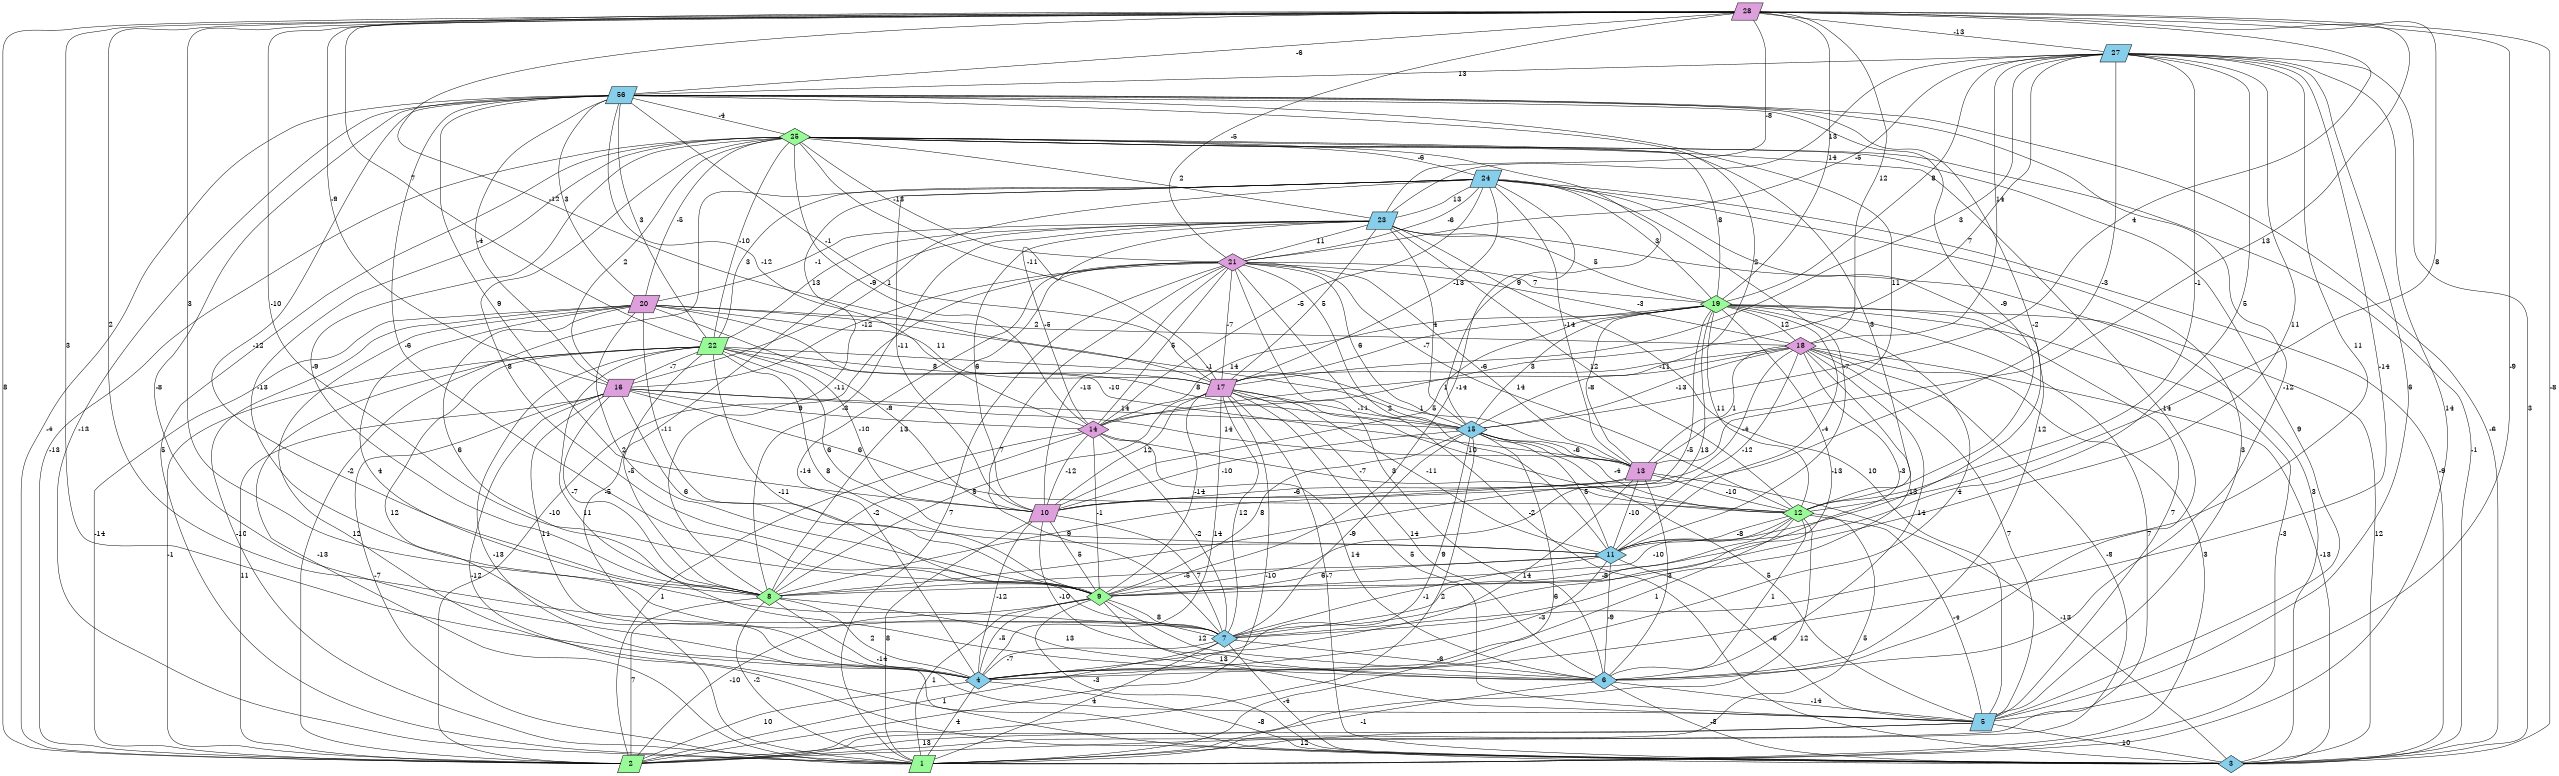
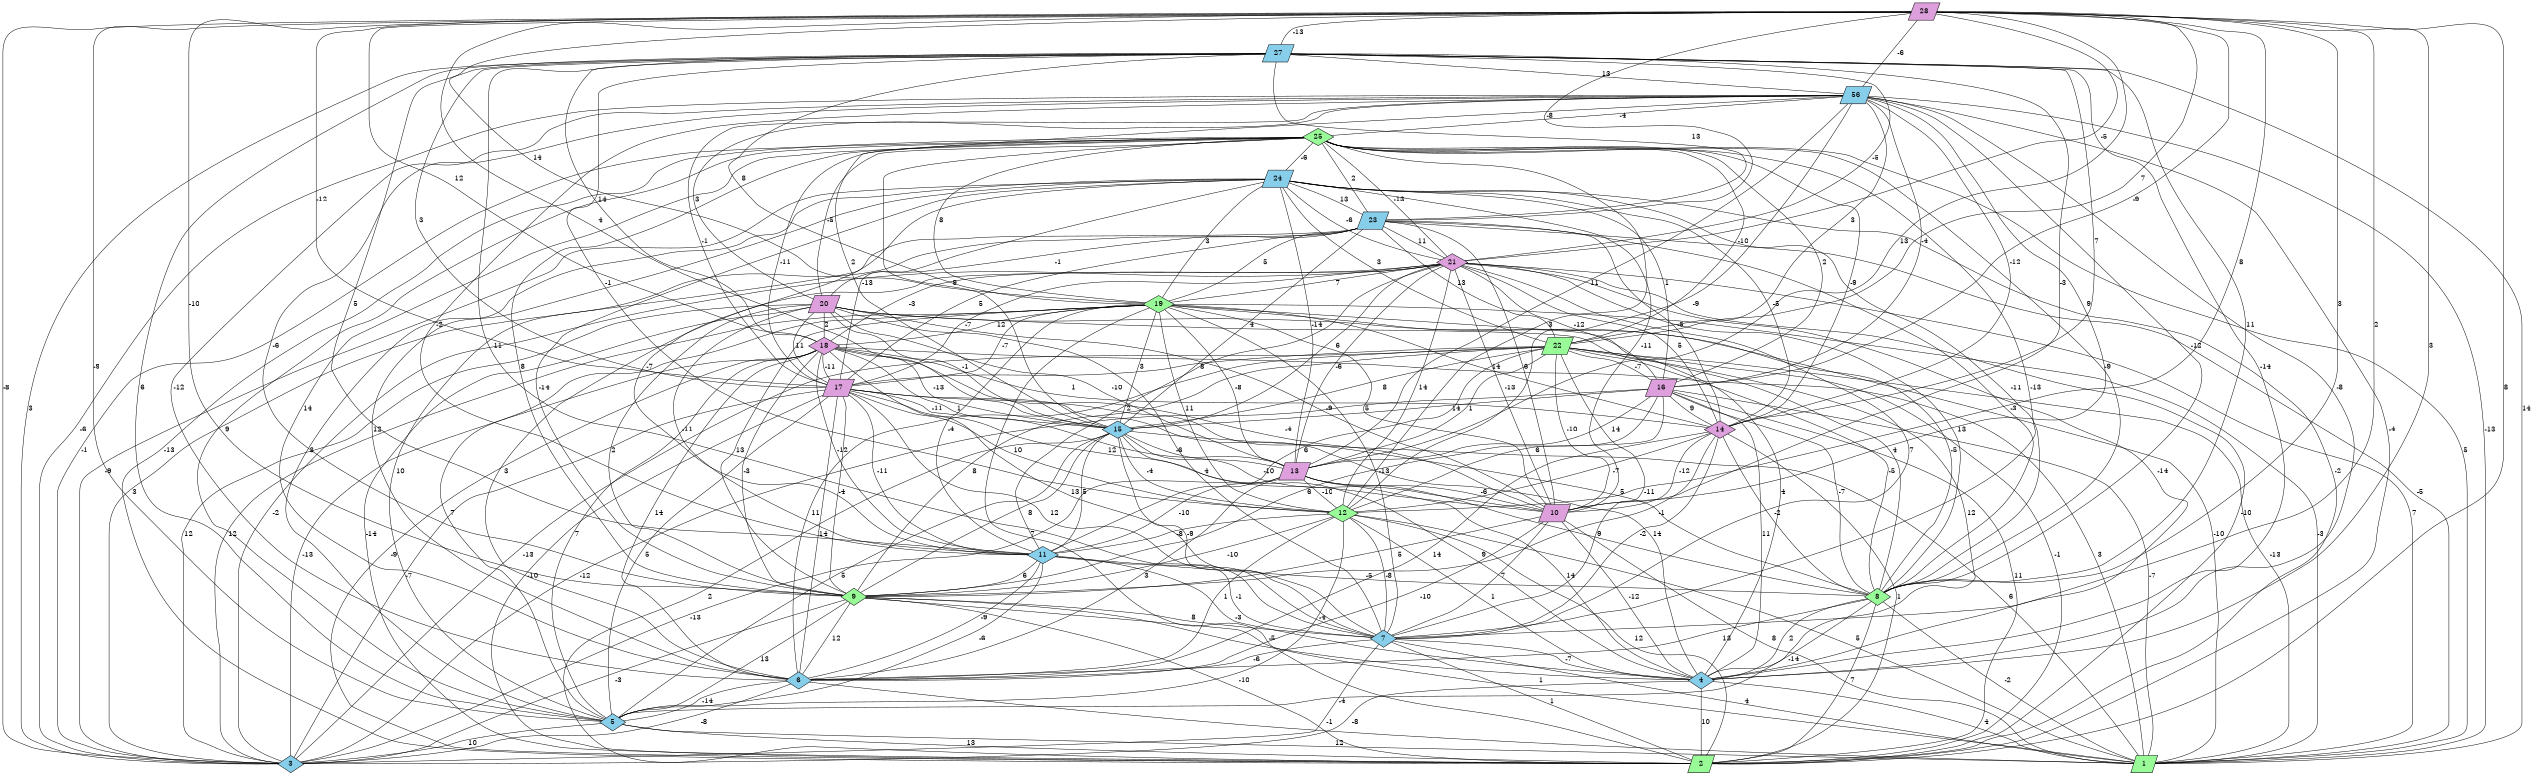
edge "23" -- "12": removed, label "12"
edge "20" -- "8": label "6" -> "4"
edge "17" -- "9": label "-14" -> "-4"
node "5": shape parallelogram -> diamond
